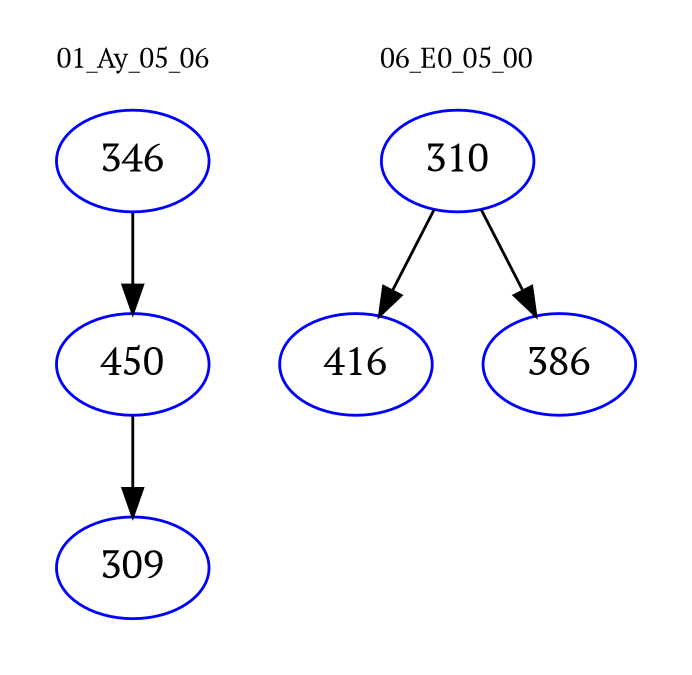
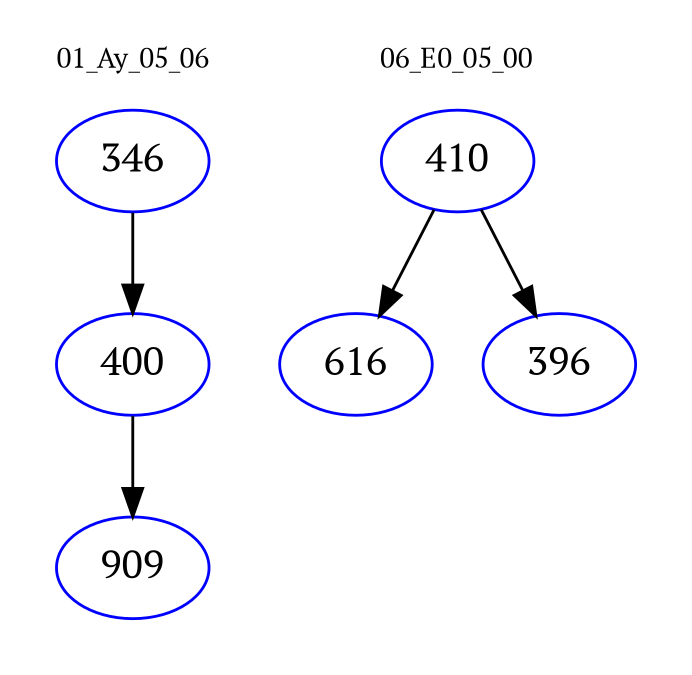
node "310": label "310" -> "410"
node "450": label "450" -> "400"
node "416": label "416" -> "616"
node "386": label "386" -> "396"
node "309": label "309" -> "909"
